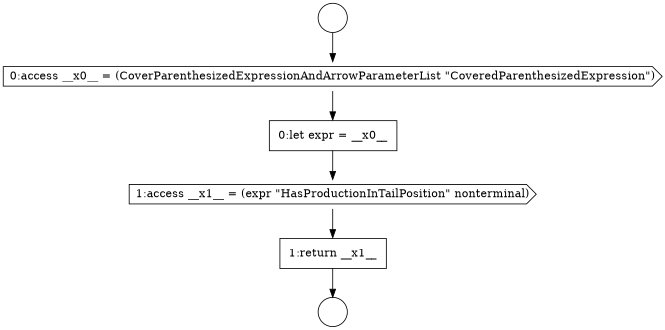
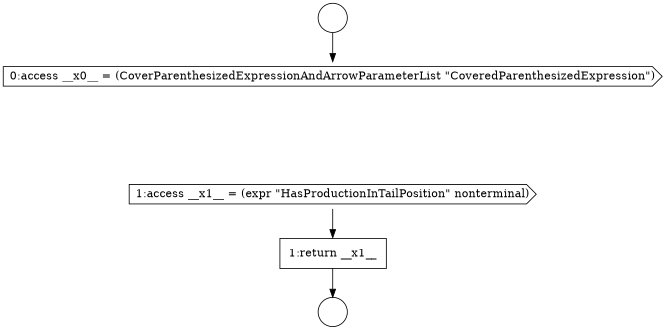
node "0:let expr = __x0__": removed
